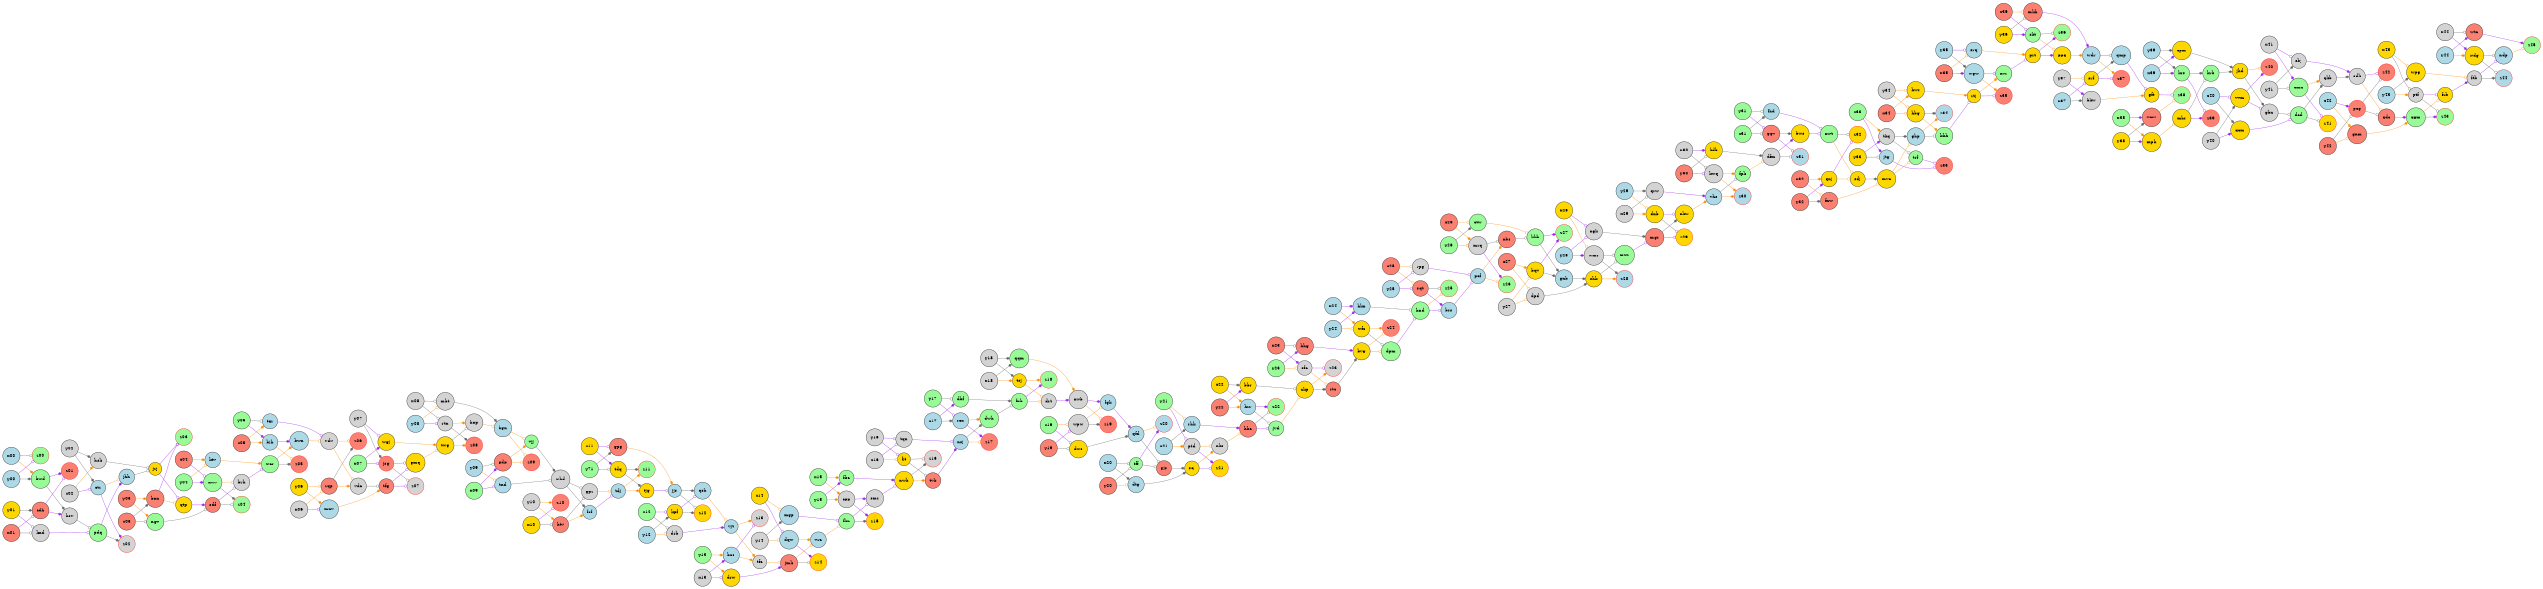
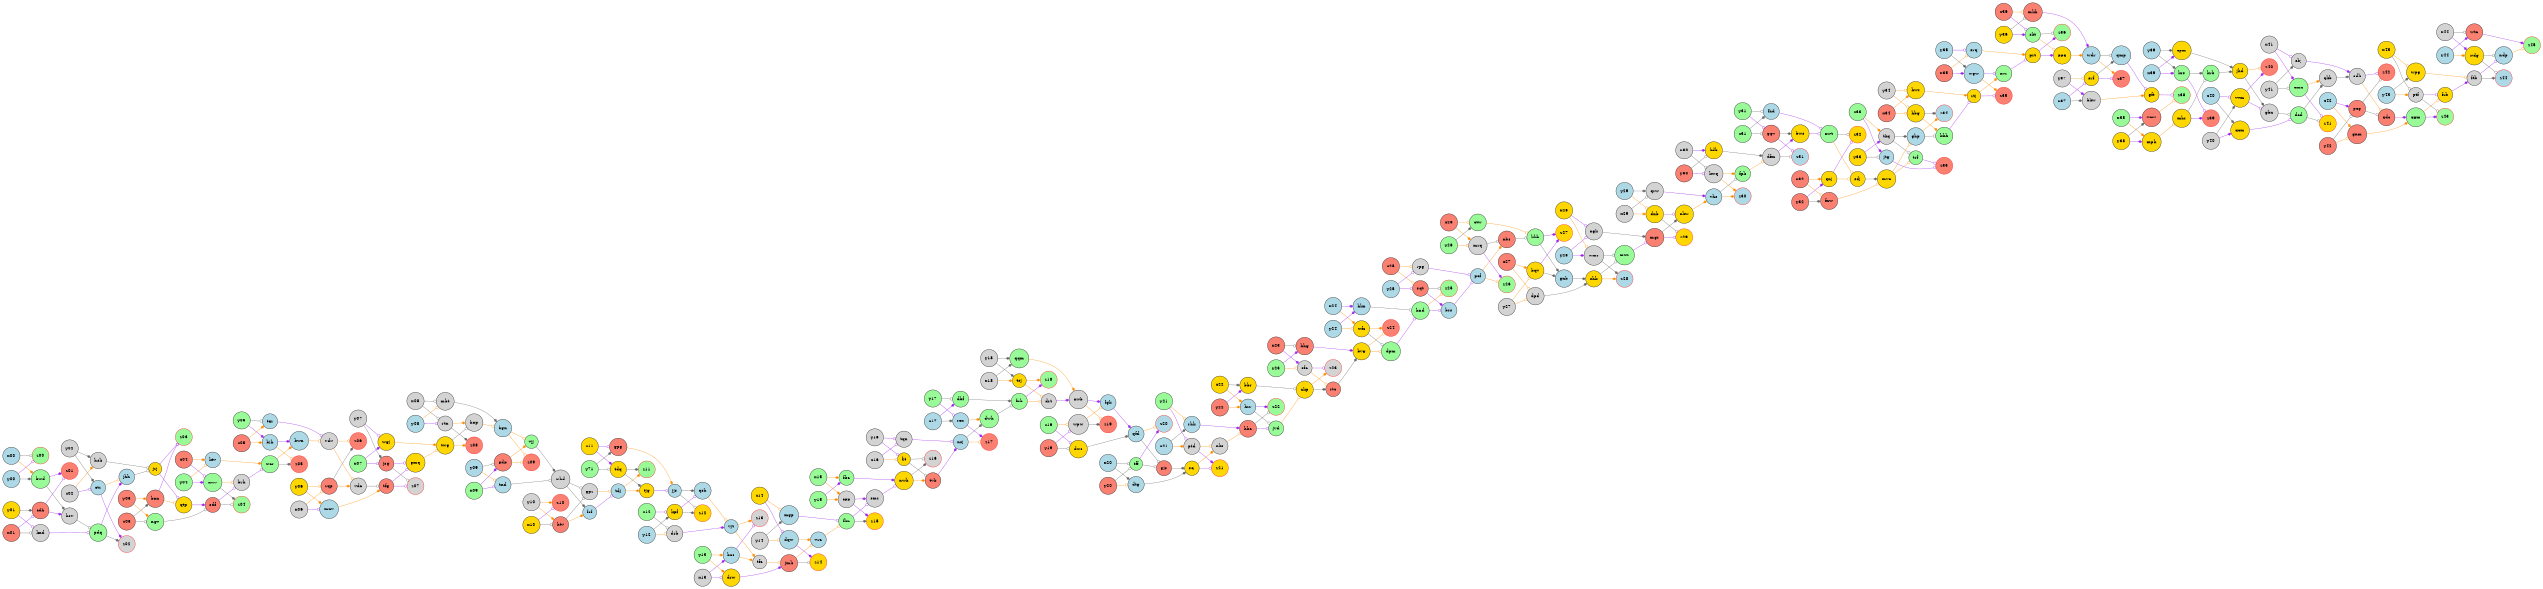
node "pcg": color red -> black
node "z27": fillcolor palegreen -> gold
node "jsg": color red -> black
